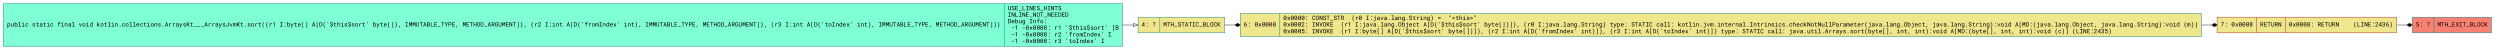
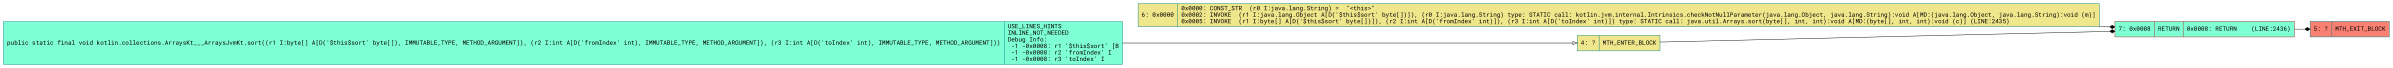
node "4: ?": text "MTH_STATIC_BLOCK" -> "MTH_ENTER_BLOCK"
edge "4: ?" -> "6: 0x0000": now "4: ?" -> "7: 0x0008"
node "7: 0x0008": fillcolor khaki -> aquamarine
